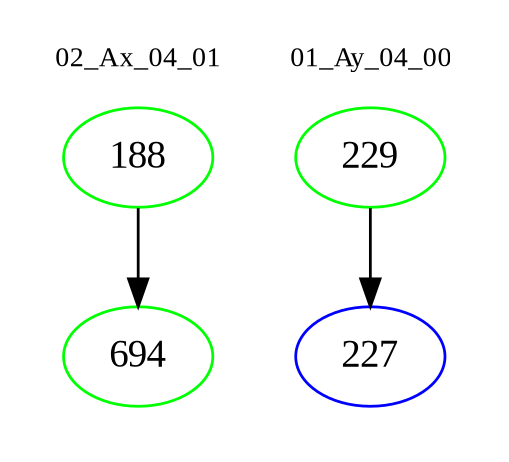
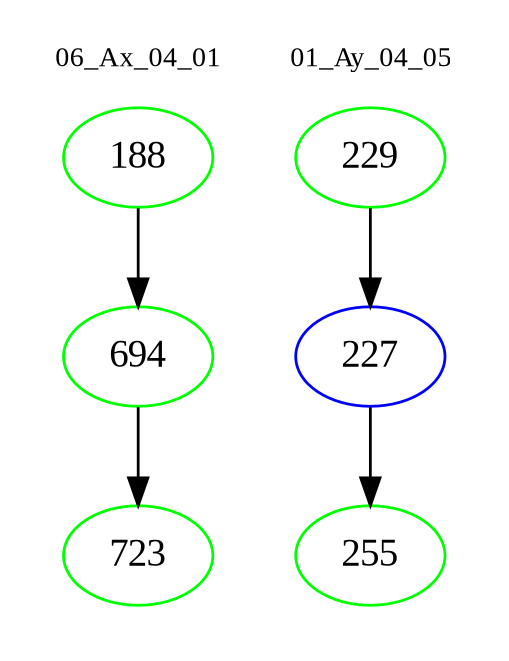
cluster "02_Ax_04_01": label "02_Ax_04_01" -> "06_Ax_04_01"
cluster "01_Ay_04_00": label "01_Ay_04_00" -> "01_Ay_04_05"
node "723": added
node "255": added
